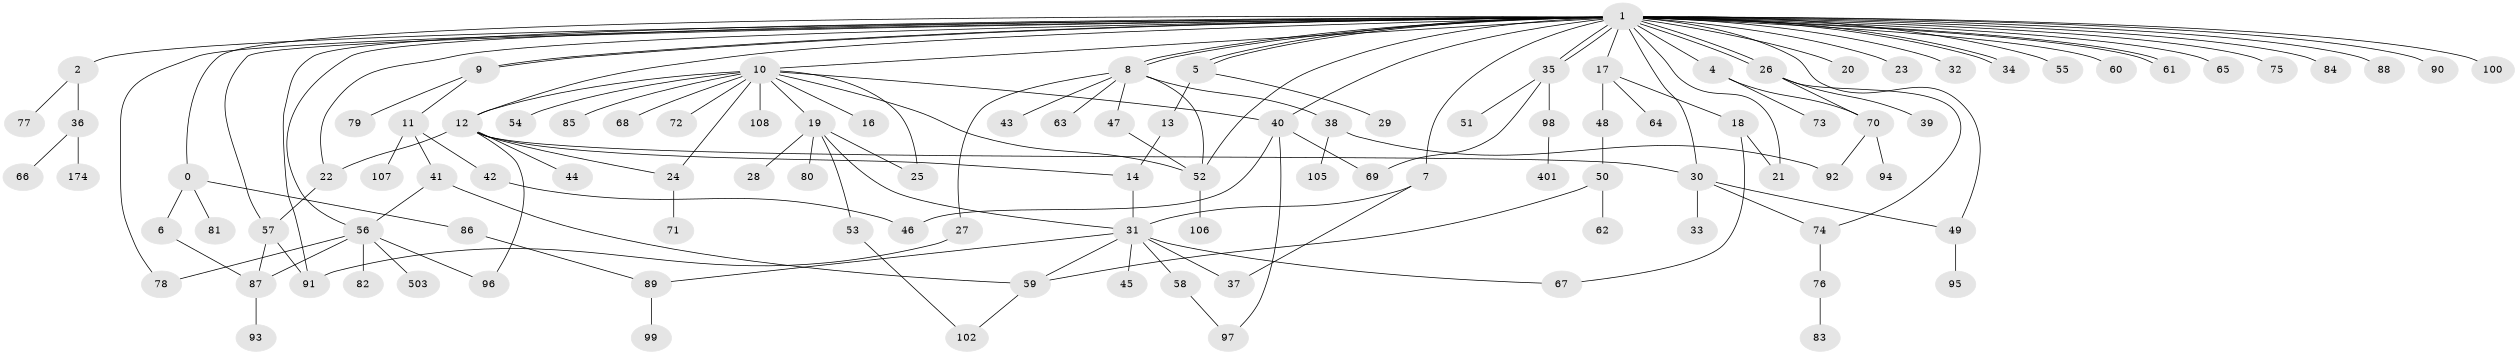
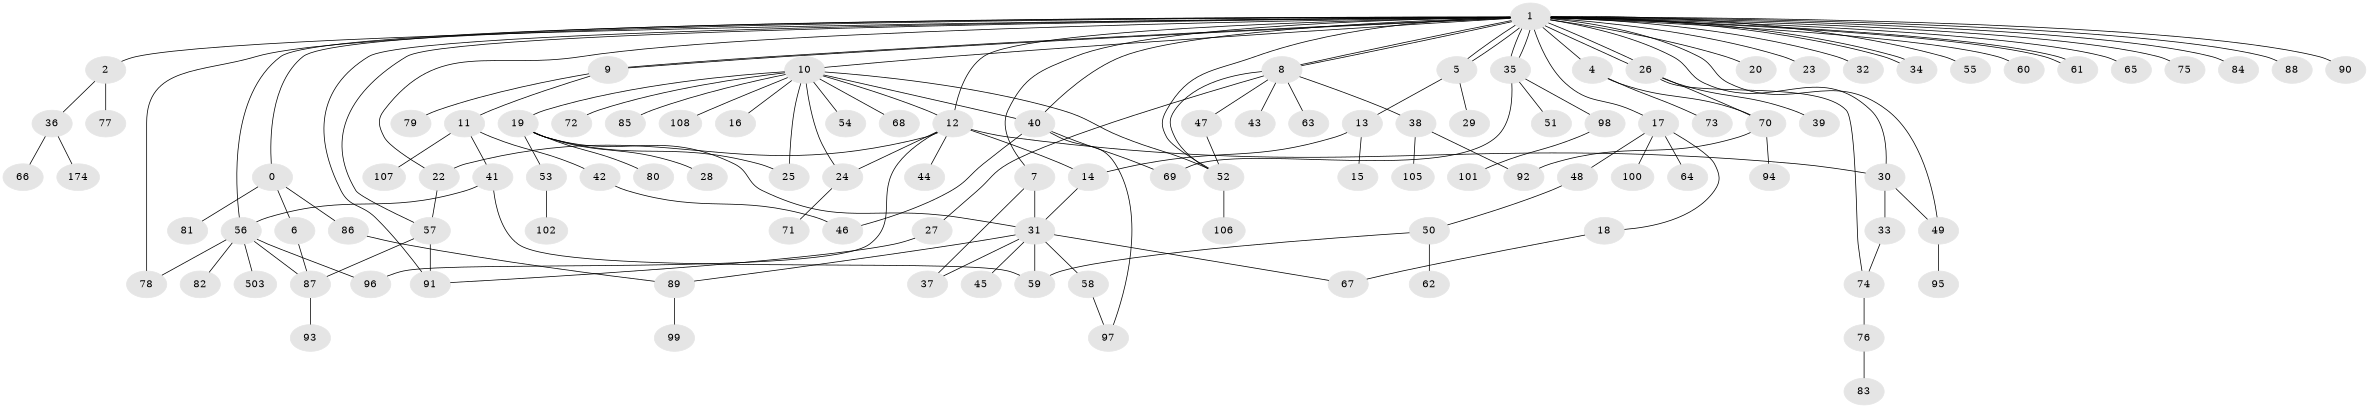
edge "1" -- "100": now "17" -- "100"
node "15": added
node "401": label "401" -> "101"
node "21": removed
edge "30" -- "74": now "33" -- "74"
edge "59" -- "102": removed
